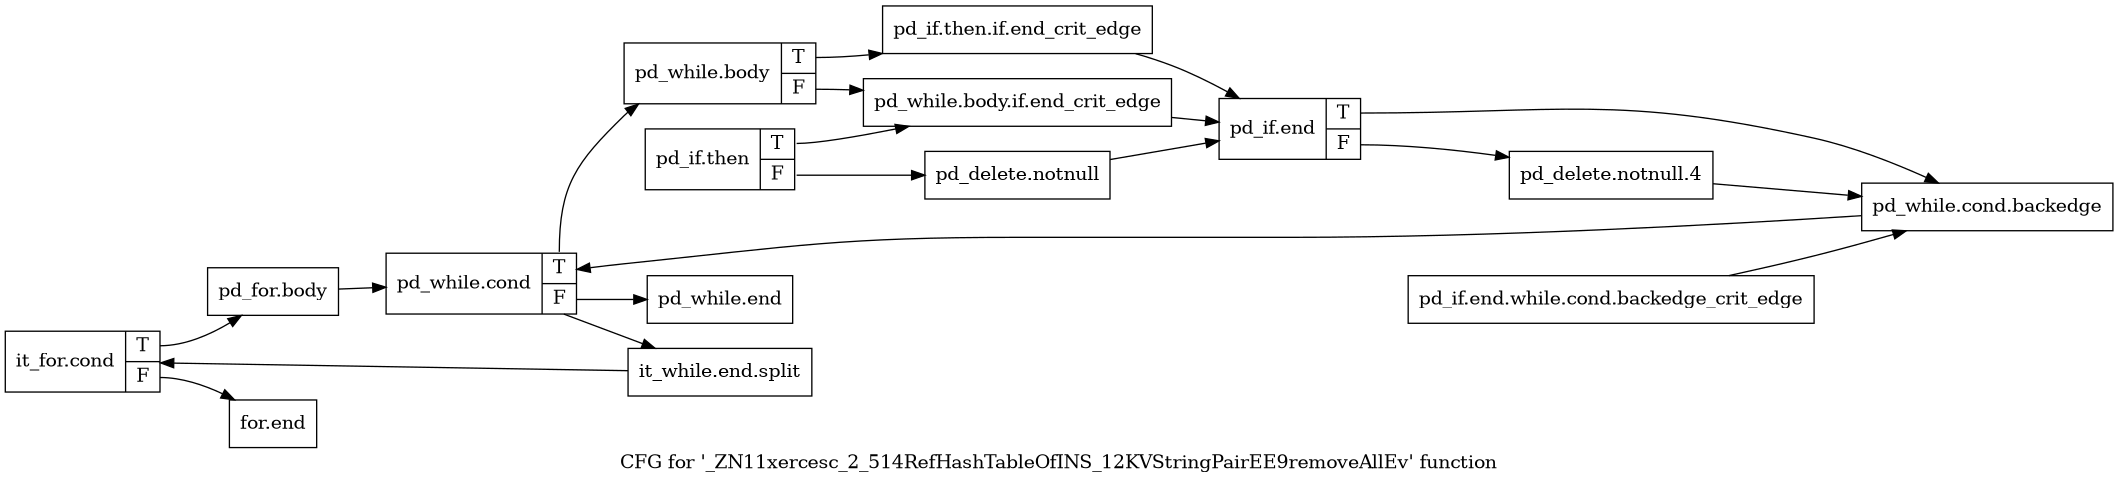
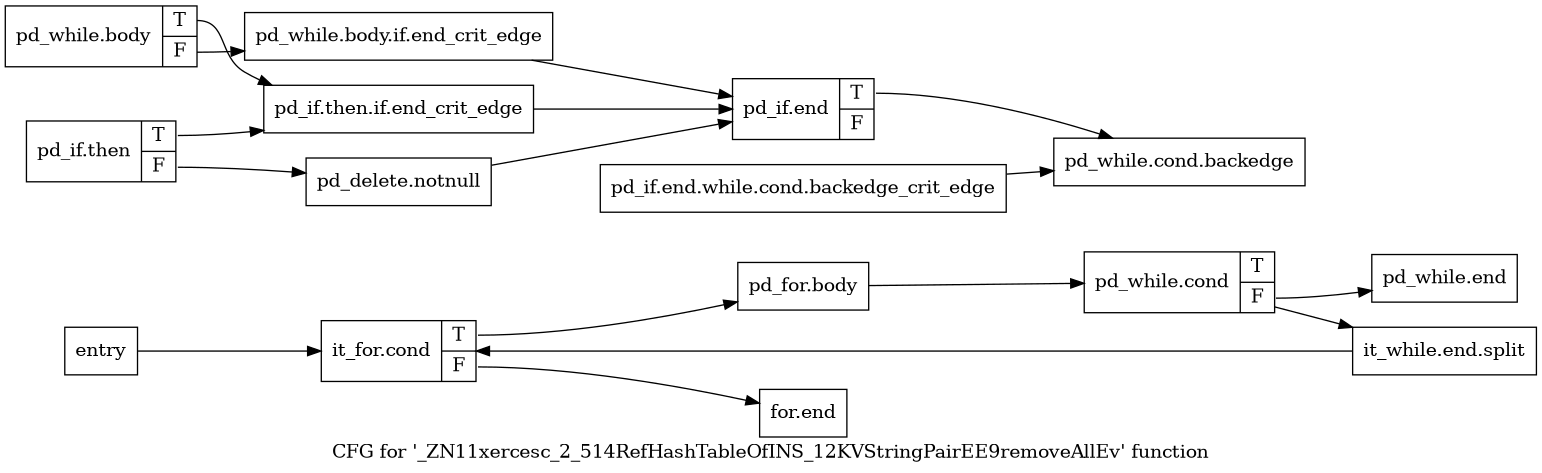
edge "pd_if.then" -> "pd_while.body.if.end_crit_edge": now "pd_if.then" -> "pd_if.then.if.end_crit_edge"
edge "pd_while.cond" -> "pd_while.body": removed
node "pd_delete.notnull.4": removed
edge "pd_while.cond.backedge" -> "pd_while.cond": removed
node "entry": added
